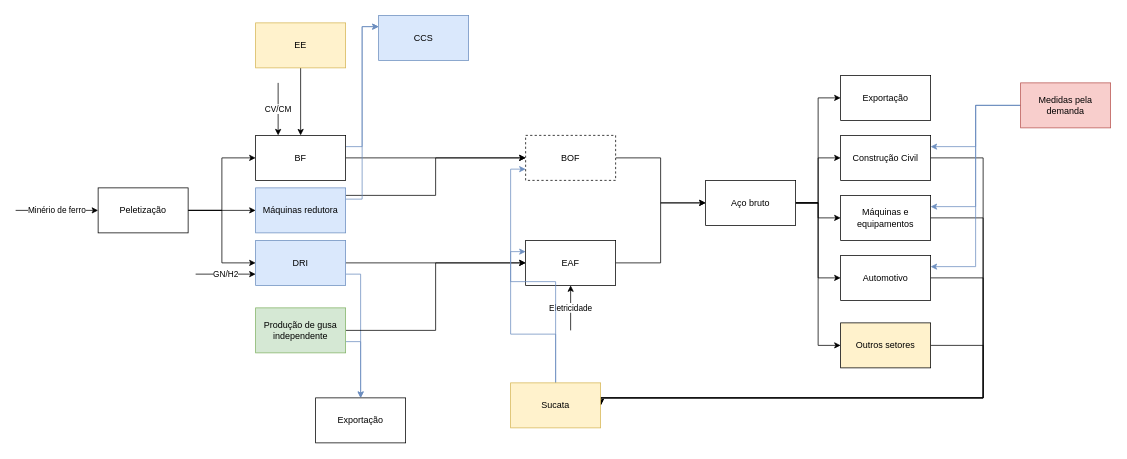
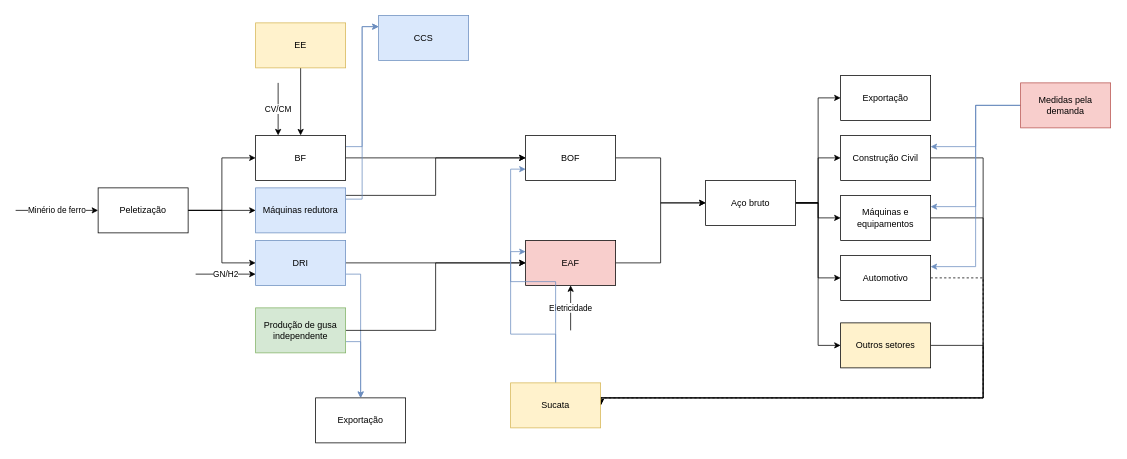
node "BOF": style dashed -> solid
node "EAF": fillcolor #ffffff -> #f8cecc
edge "Automotivo" -> "Sucata": style solid -> dashed
edge "Outros setores" -> "Sucata": arrowhead open -> classic
